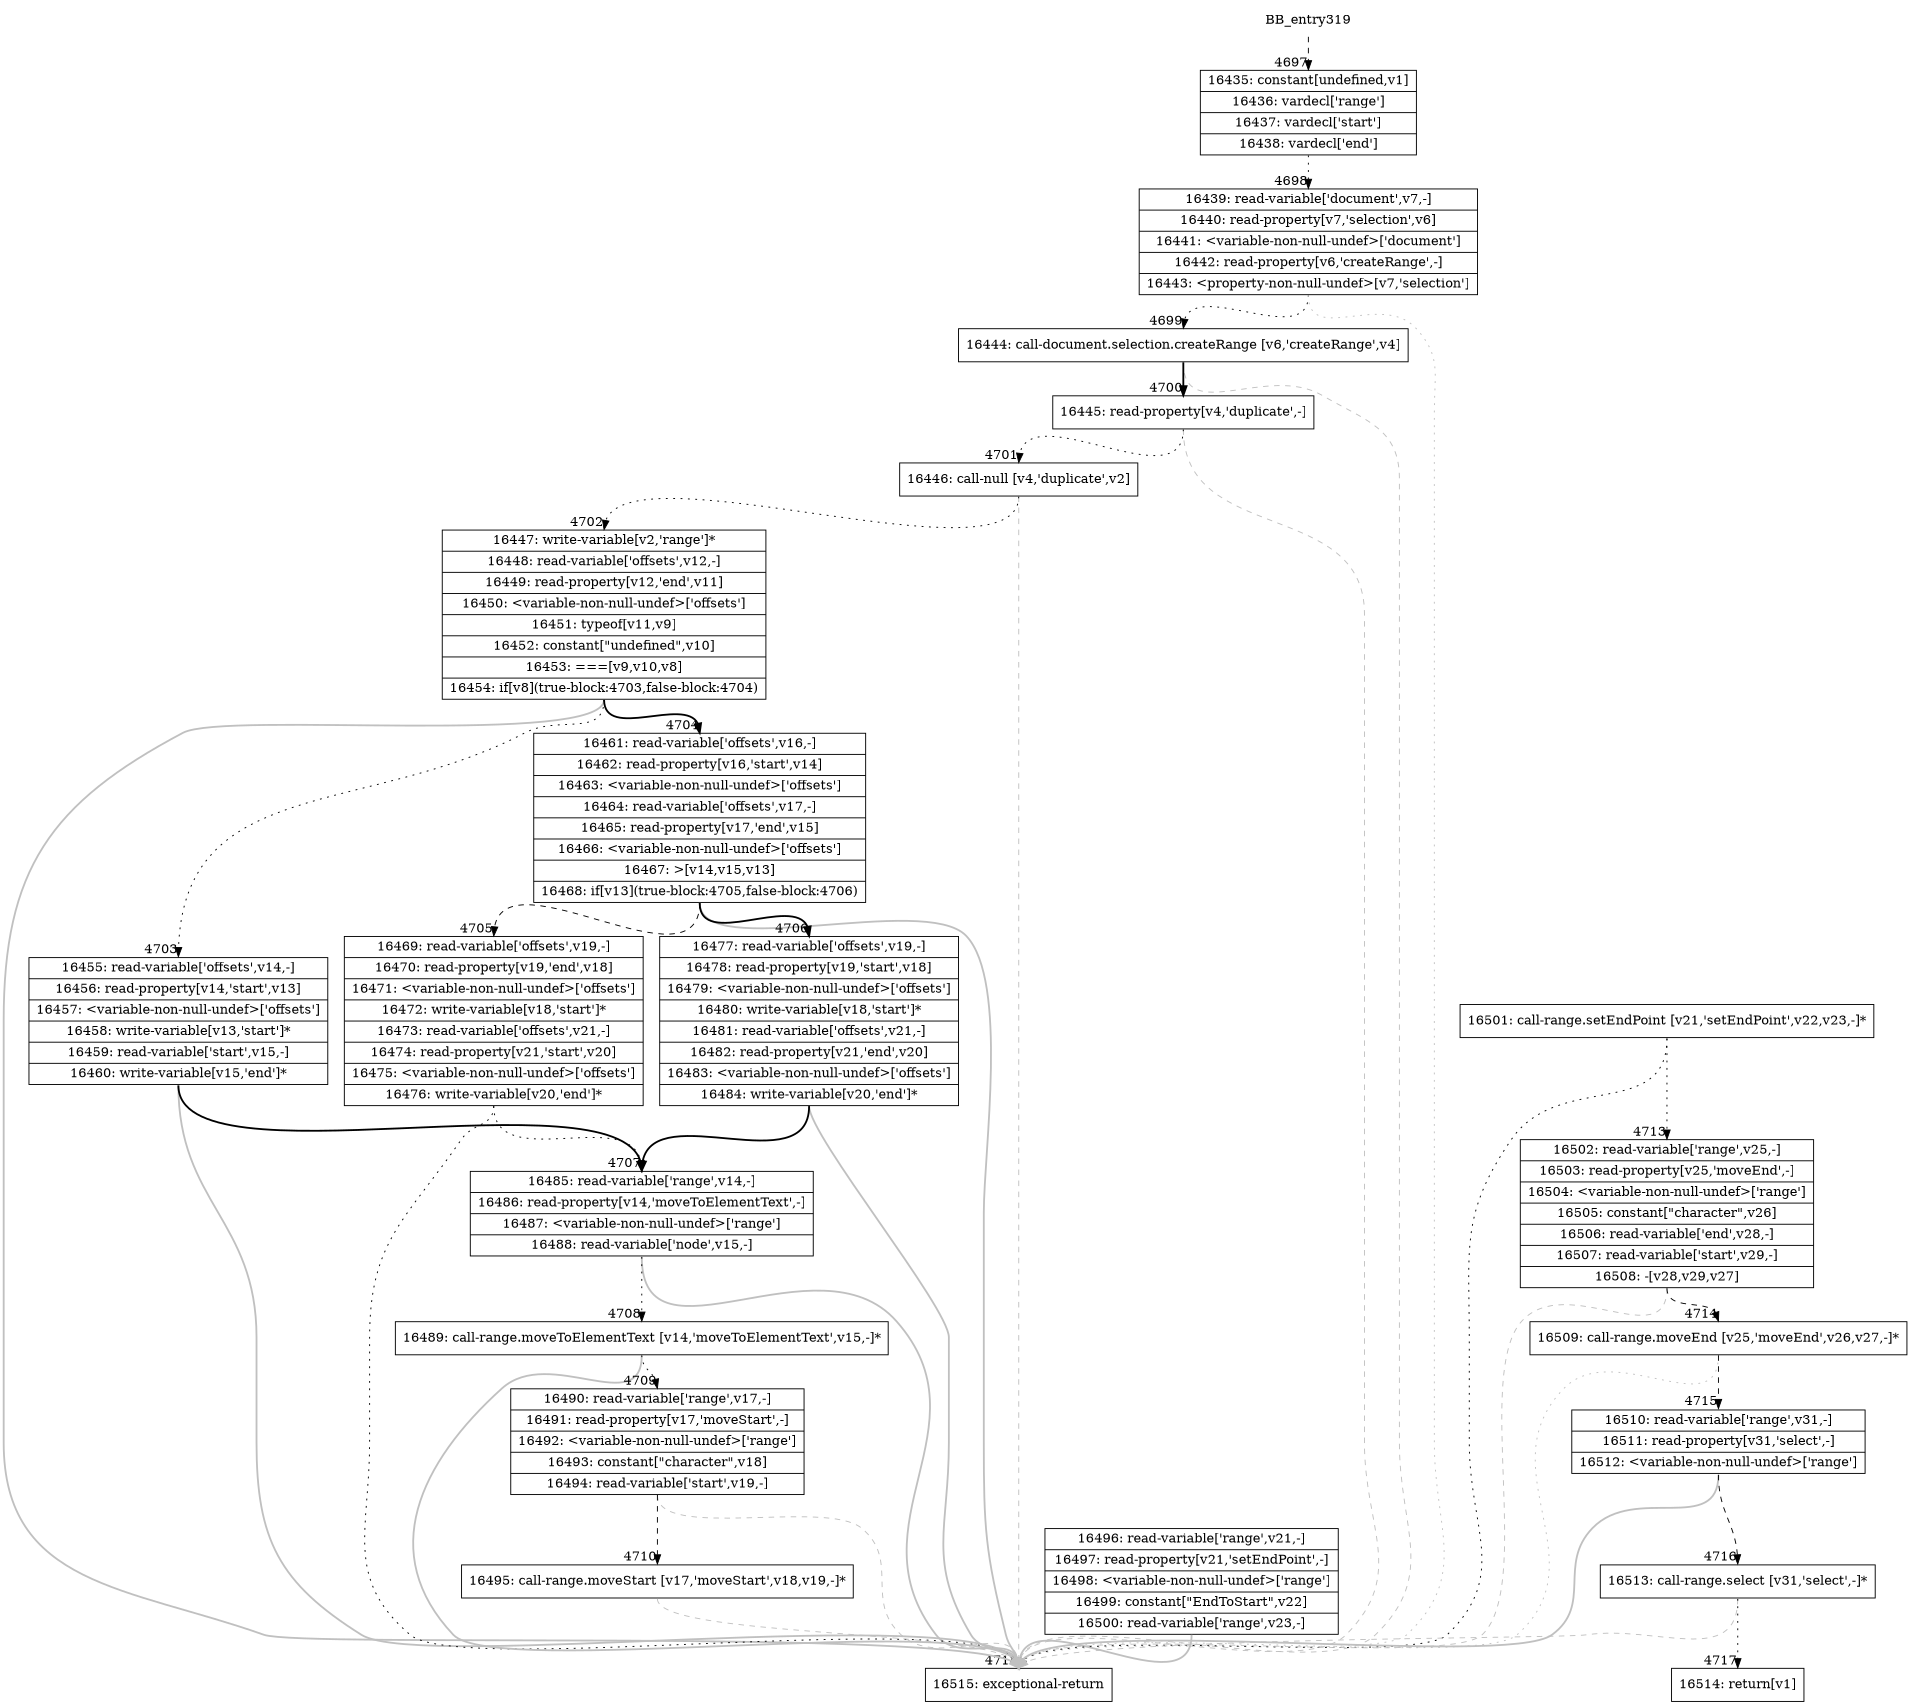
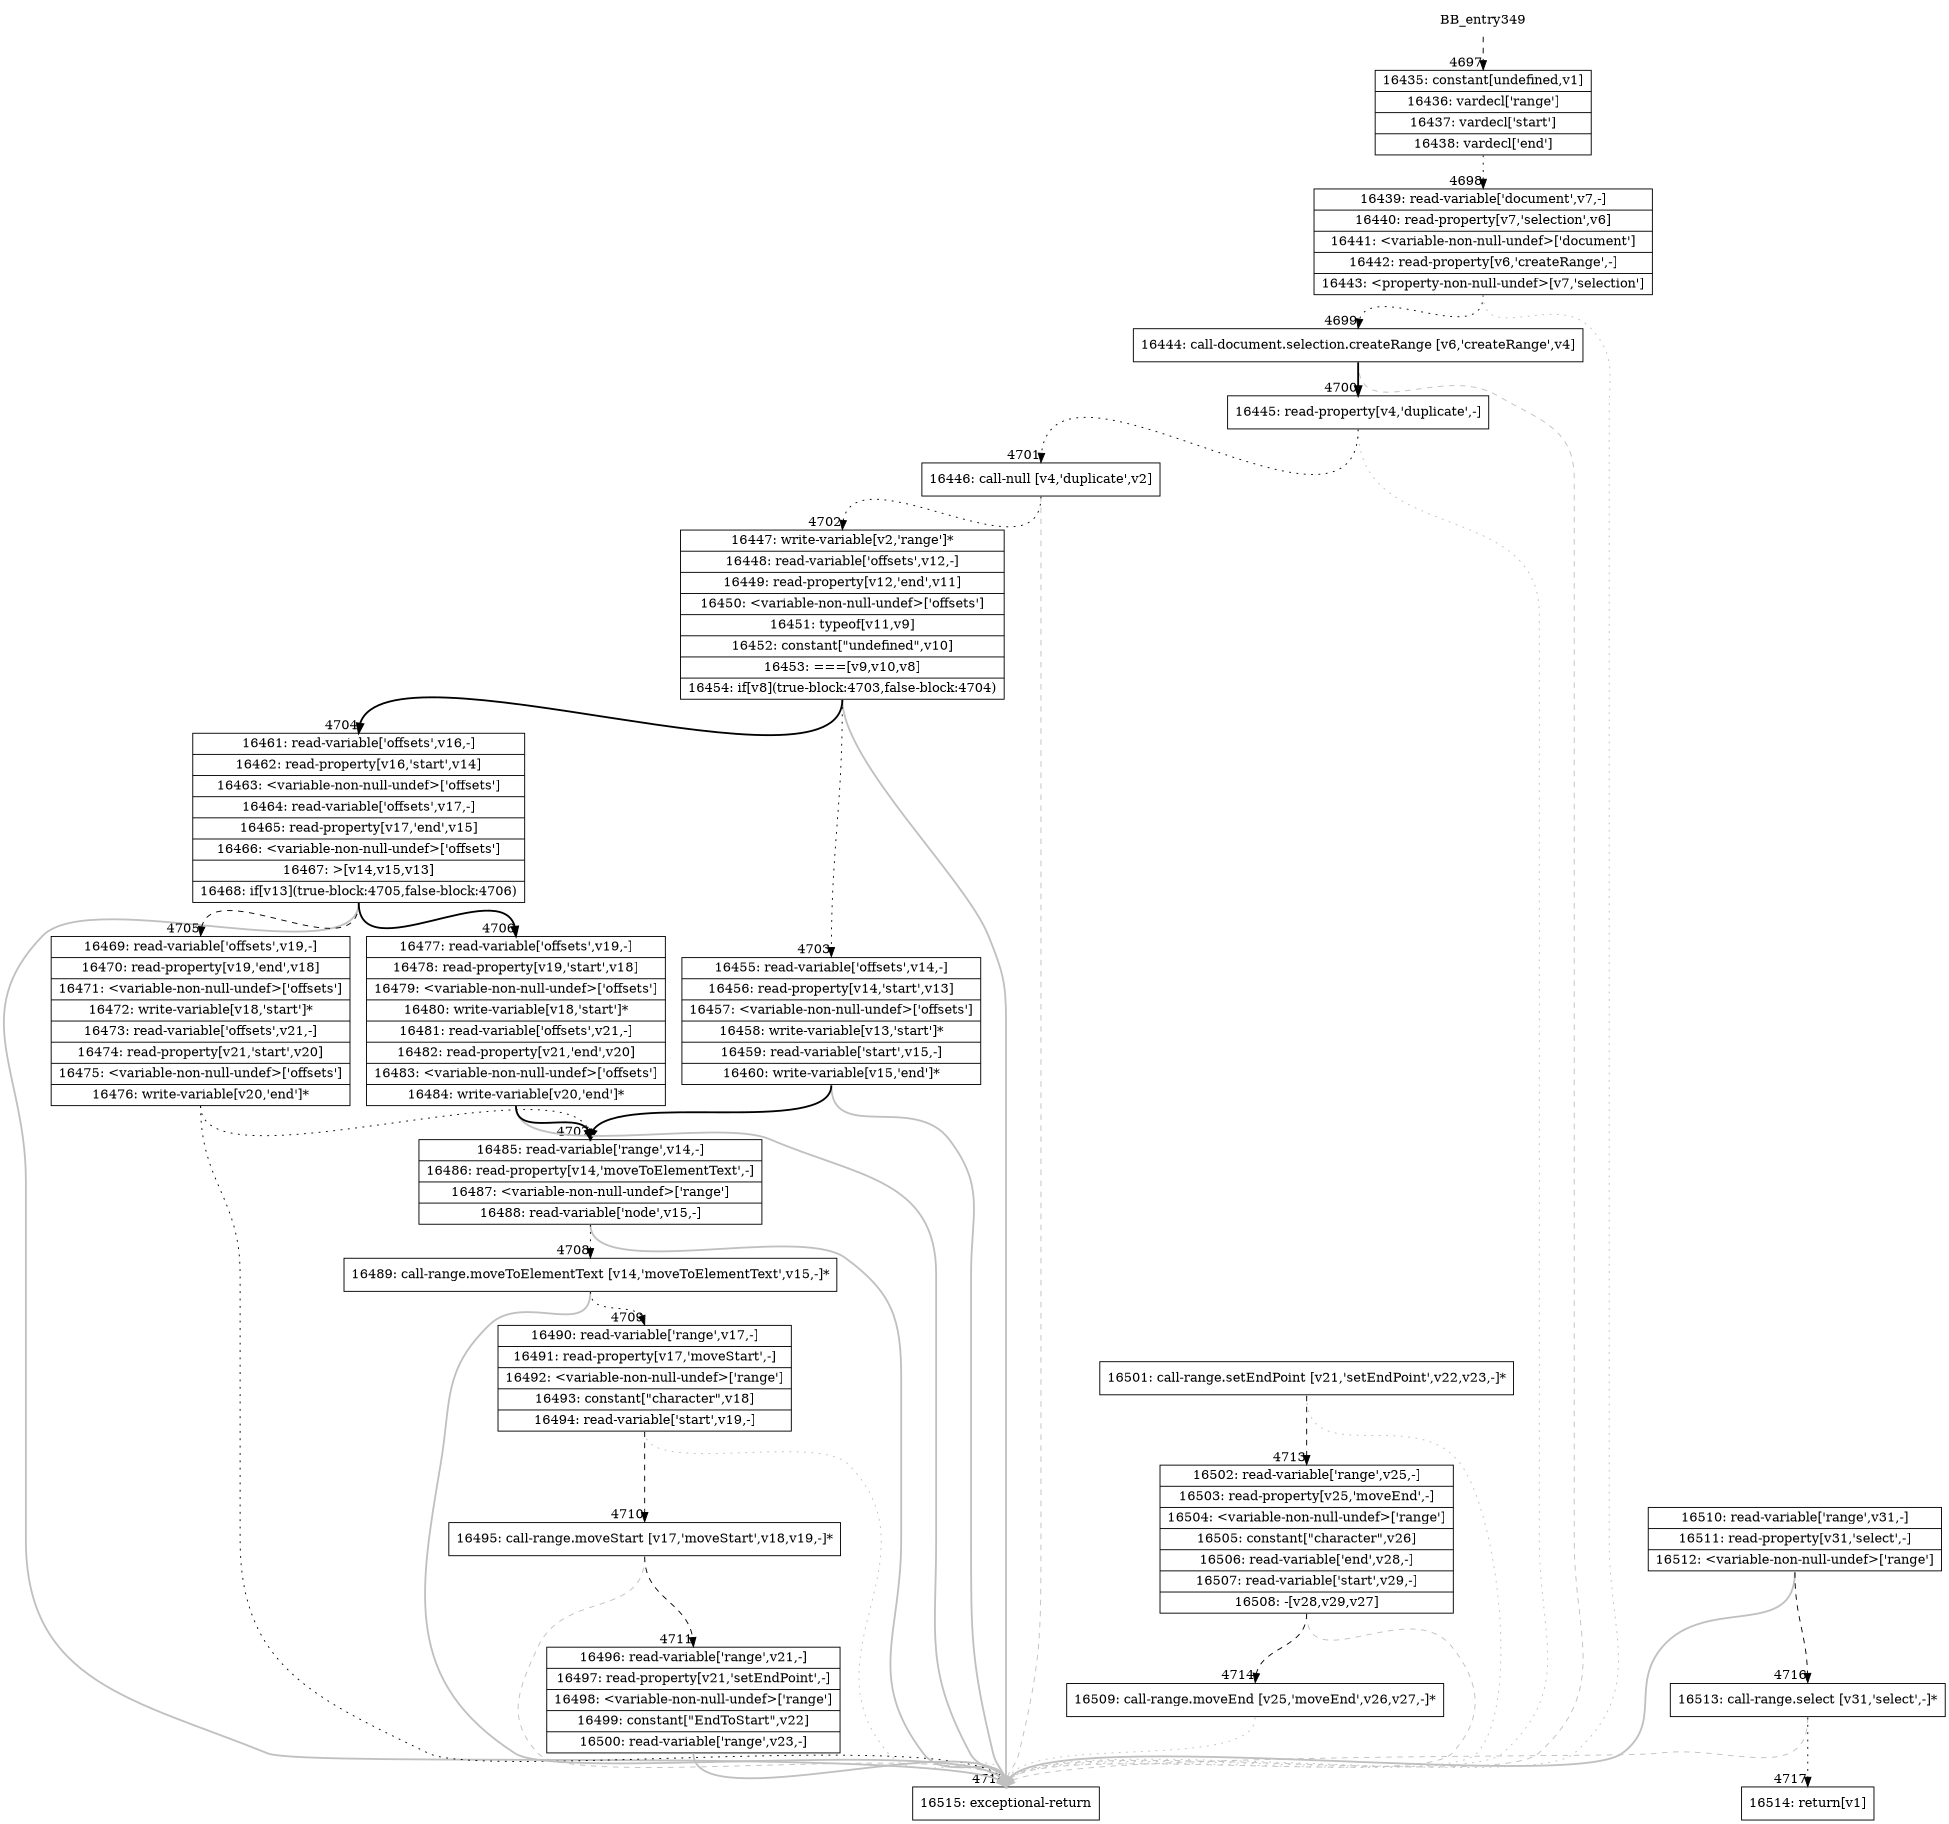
node "BB_entry319": label "BB_entry319" -> "BB_entry349"
edge "16501: call-range.setEndPoint [v21,'setEndPoint',v22,v23,-]*" -> "16502: read-variable['range',v25,-]": style dotted -> dashed
edge "16445: read-property[v4,'duplicate',-]" -> "16515: exceptional-return": style dashed -> dotted
edge "16509: call-range.moveEnd [v25,'moveEnd',v26,v27,-]*" -> "16510: read-variable['range',v31,-]": removed
edge "16501: call-range.setEndPoint [v21,'setEndPoint',v22,v23,-]*" -> "16515: exceptional-return": color black -> gray
edge "16490: read-variable['range',v17,-]" -> "16515: exceptional-return": style dashed -> dotted
edge "16495: call-range.moveStart [v17,'moveStart',v18,v19,-]*" -> "16496: read-variable['range',v21,-]": added
